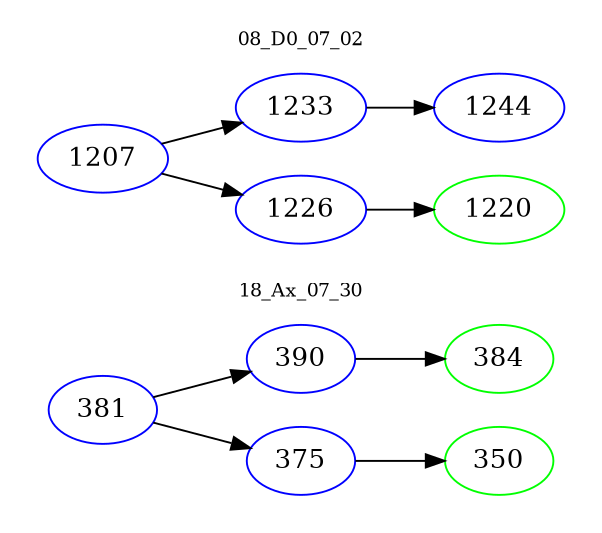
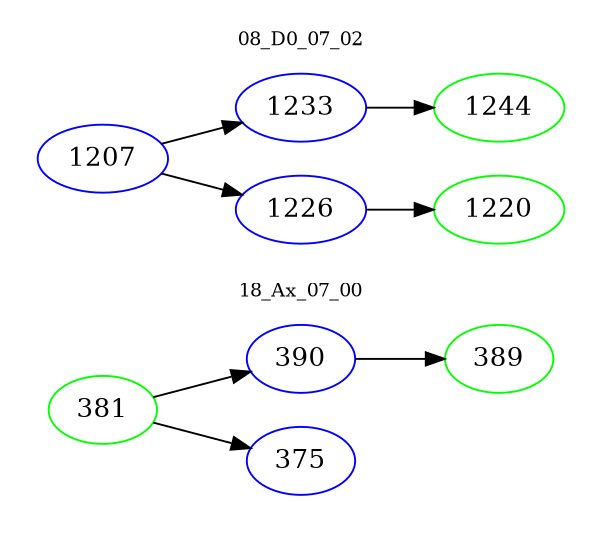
node "1244": color blue -> green
cluster "18_Ax_07_30": label "18_Ax_07_30" -> "18_Ax_07_00"
node "384": label "384" -> "389"
node "381": color blue -> green
node "350": removed
